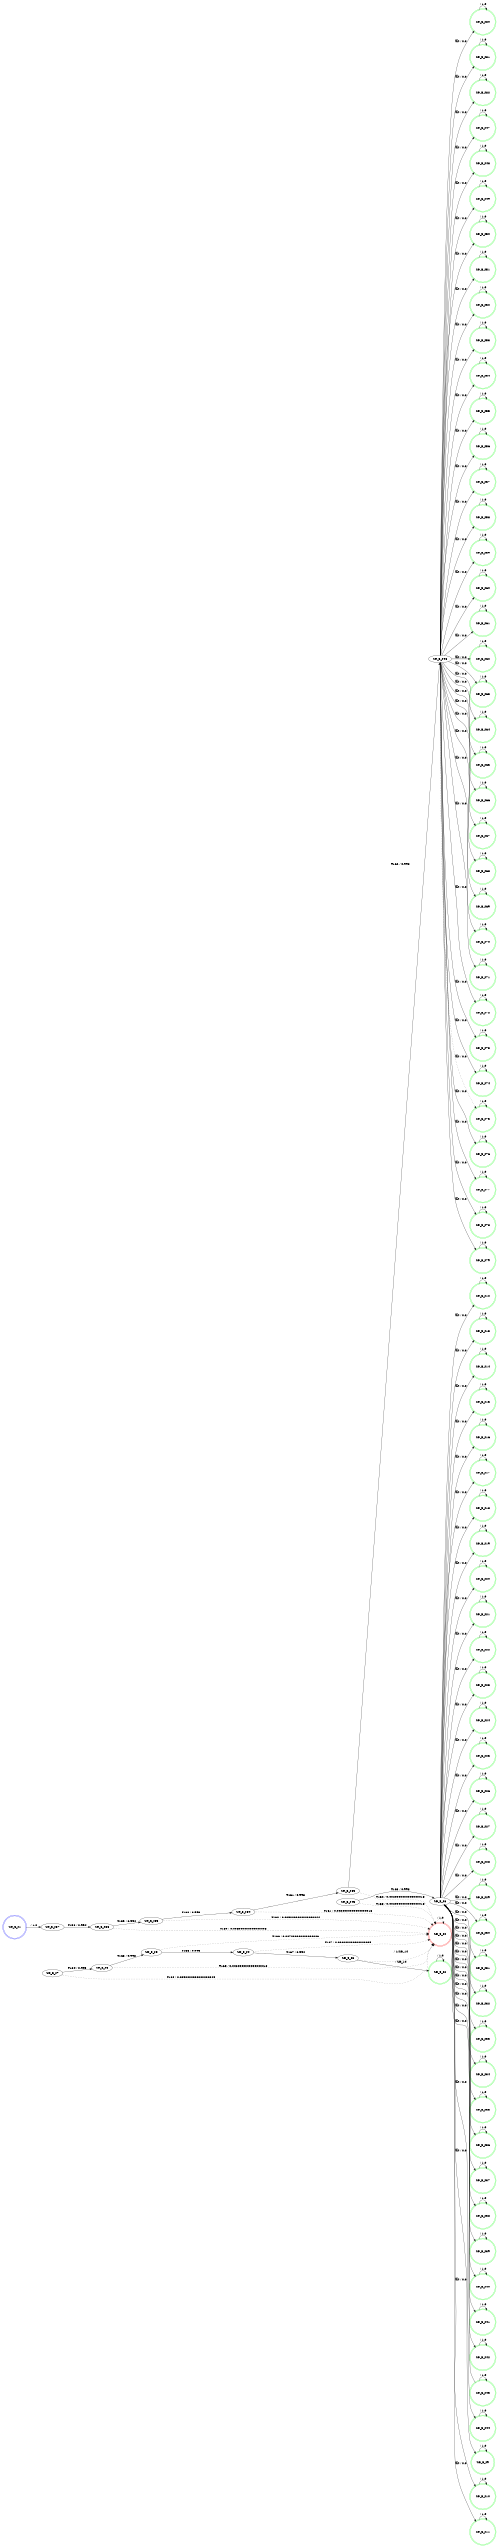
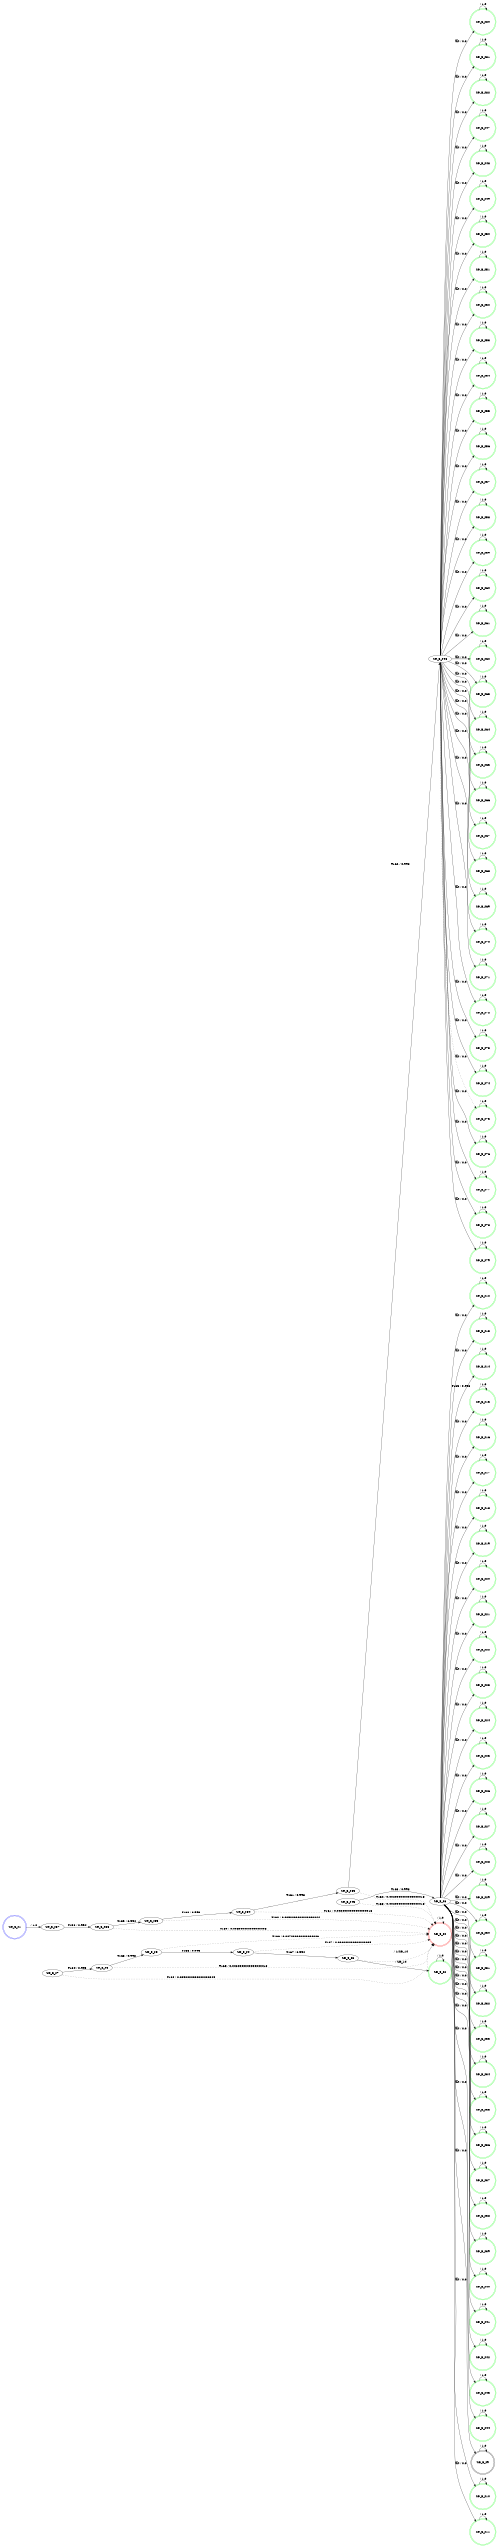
edge "SD_5_s8" -> "SD_5_s14": label "alt / 0.0" -> "T165 / 0.998"
edge "SD_5_s43" -> "SD_5_s8": reversed
node "SD_5_s9": color green -> black
